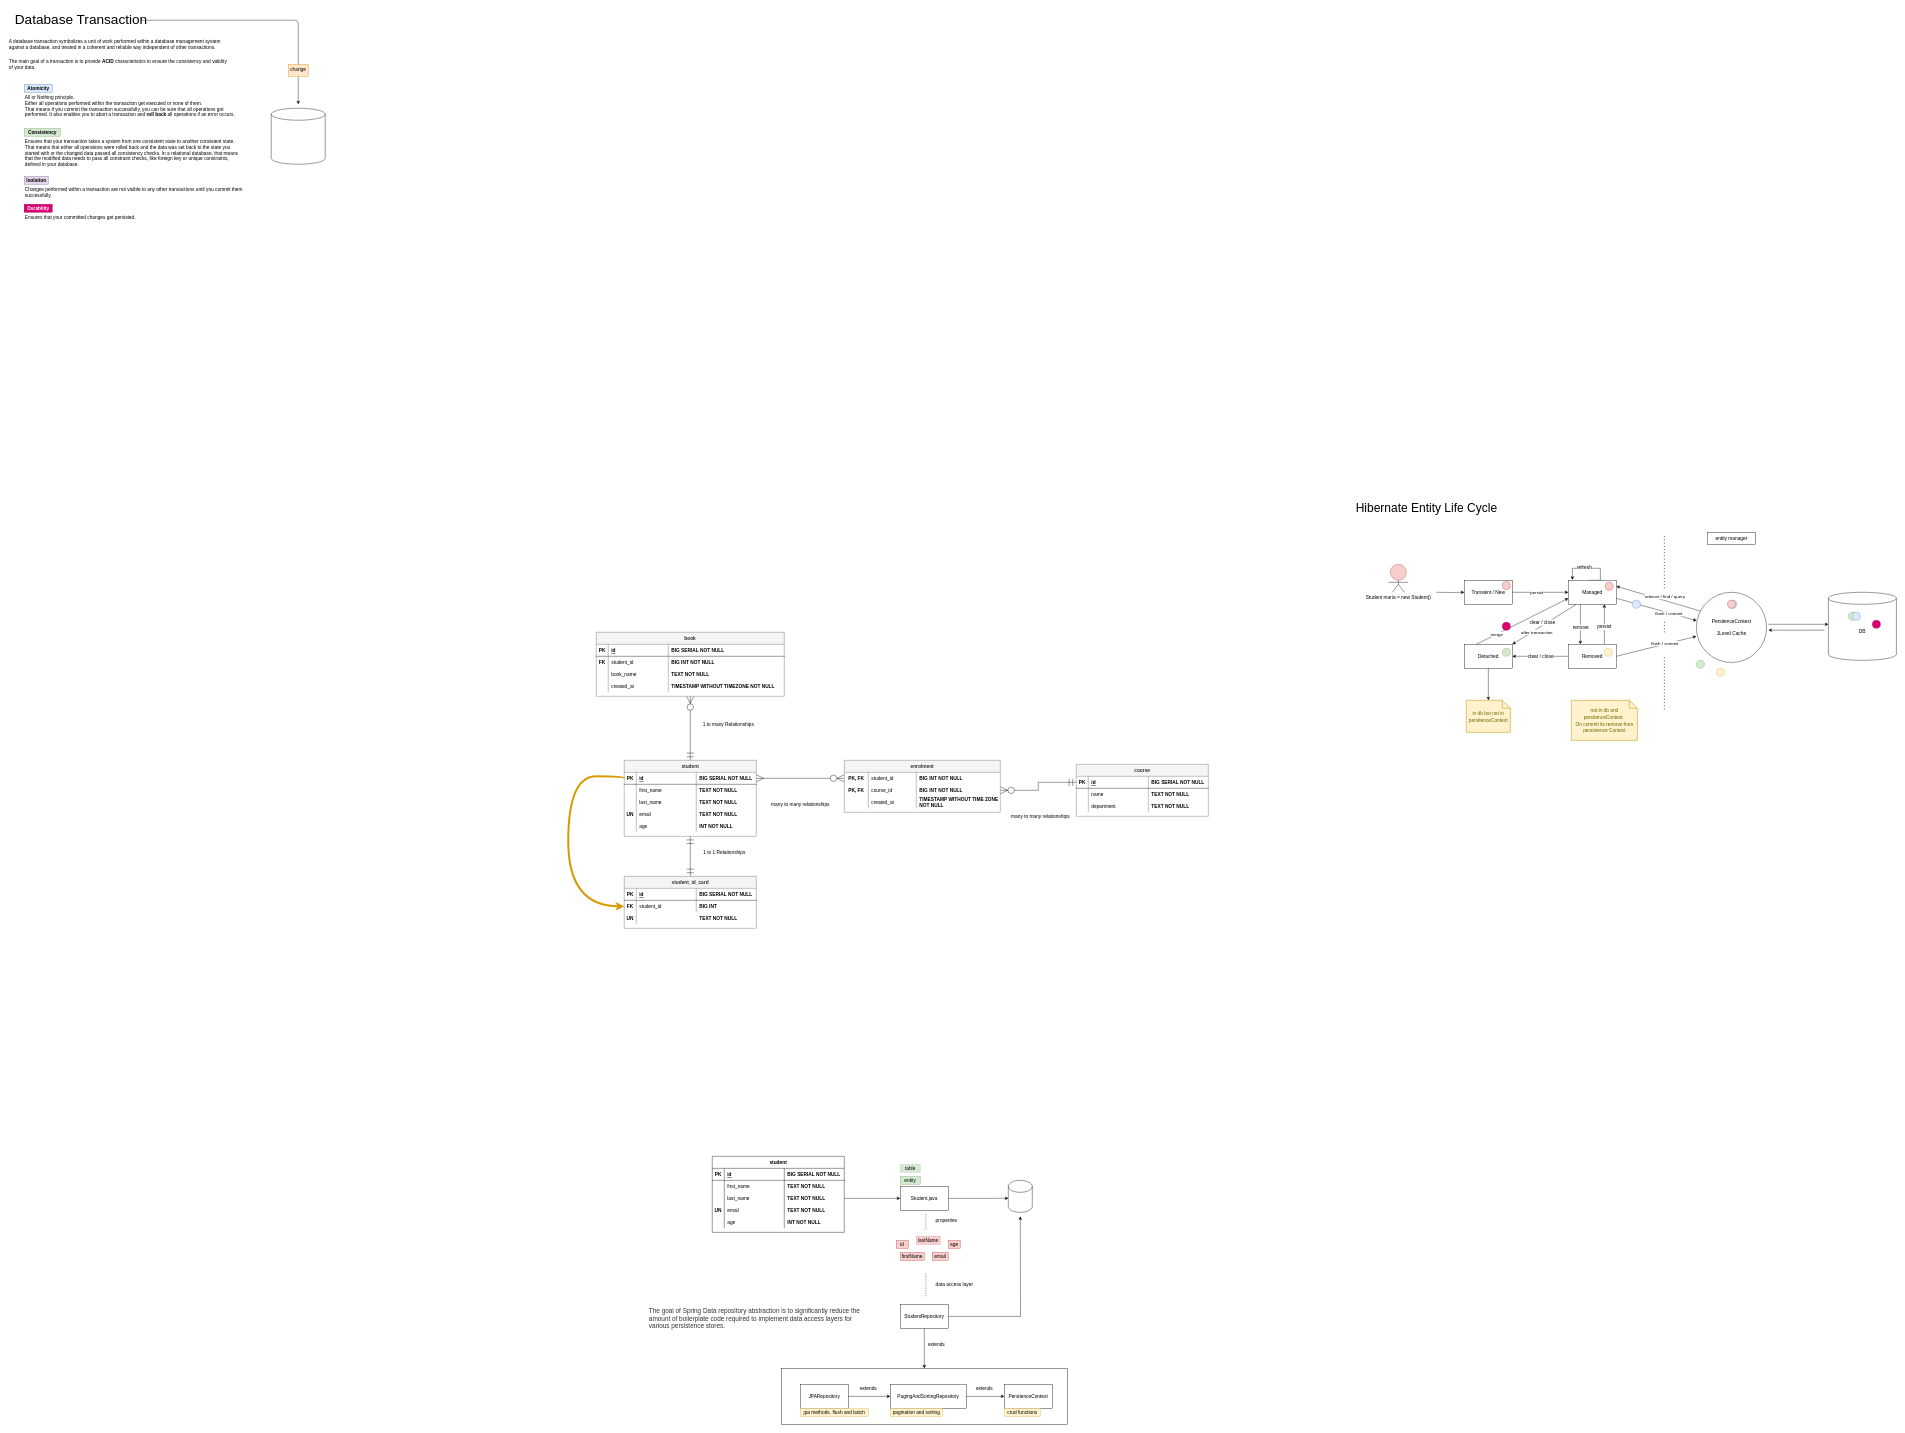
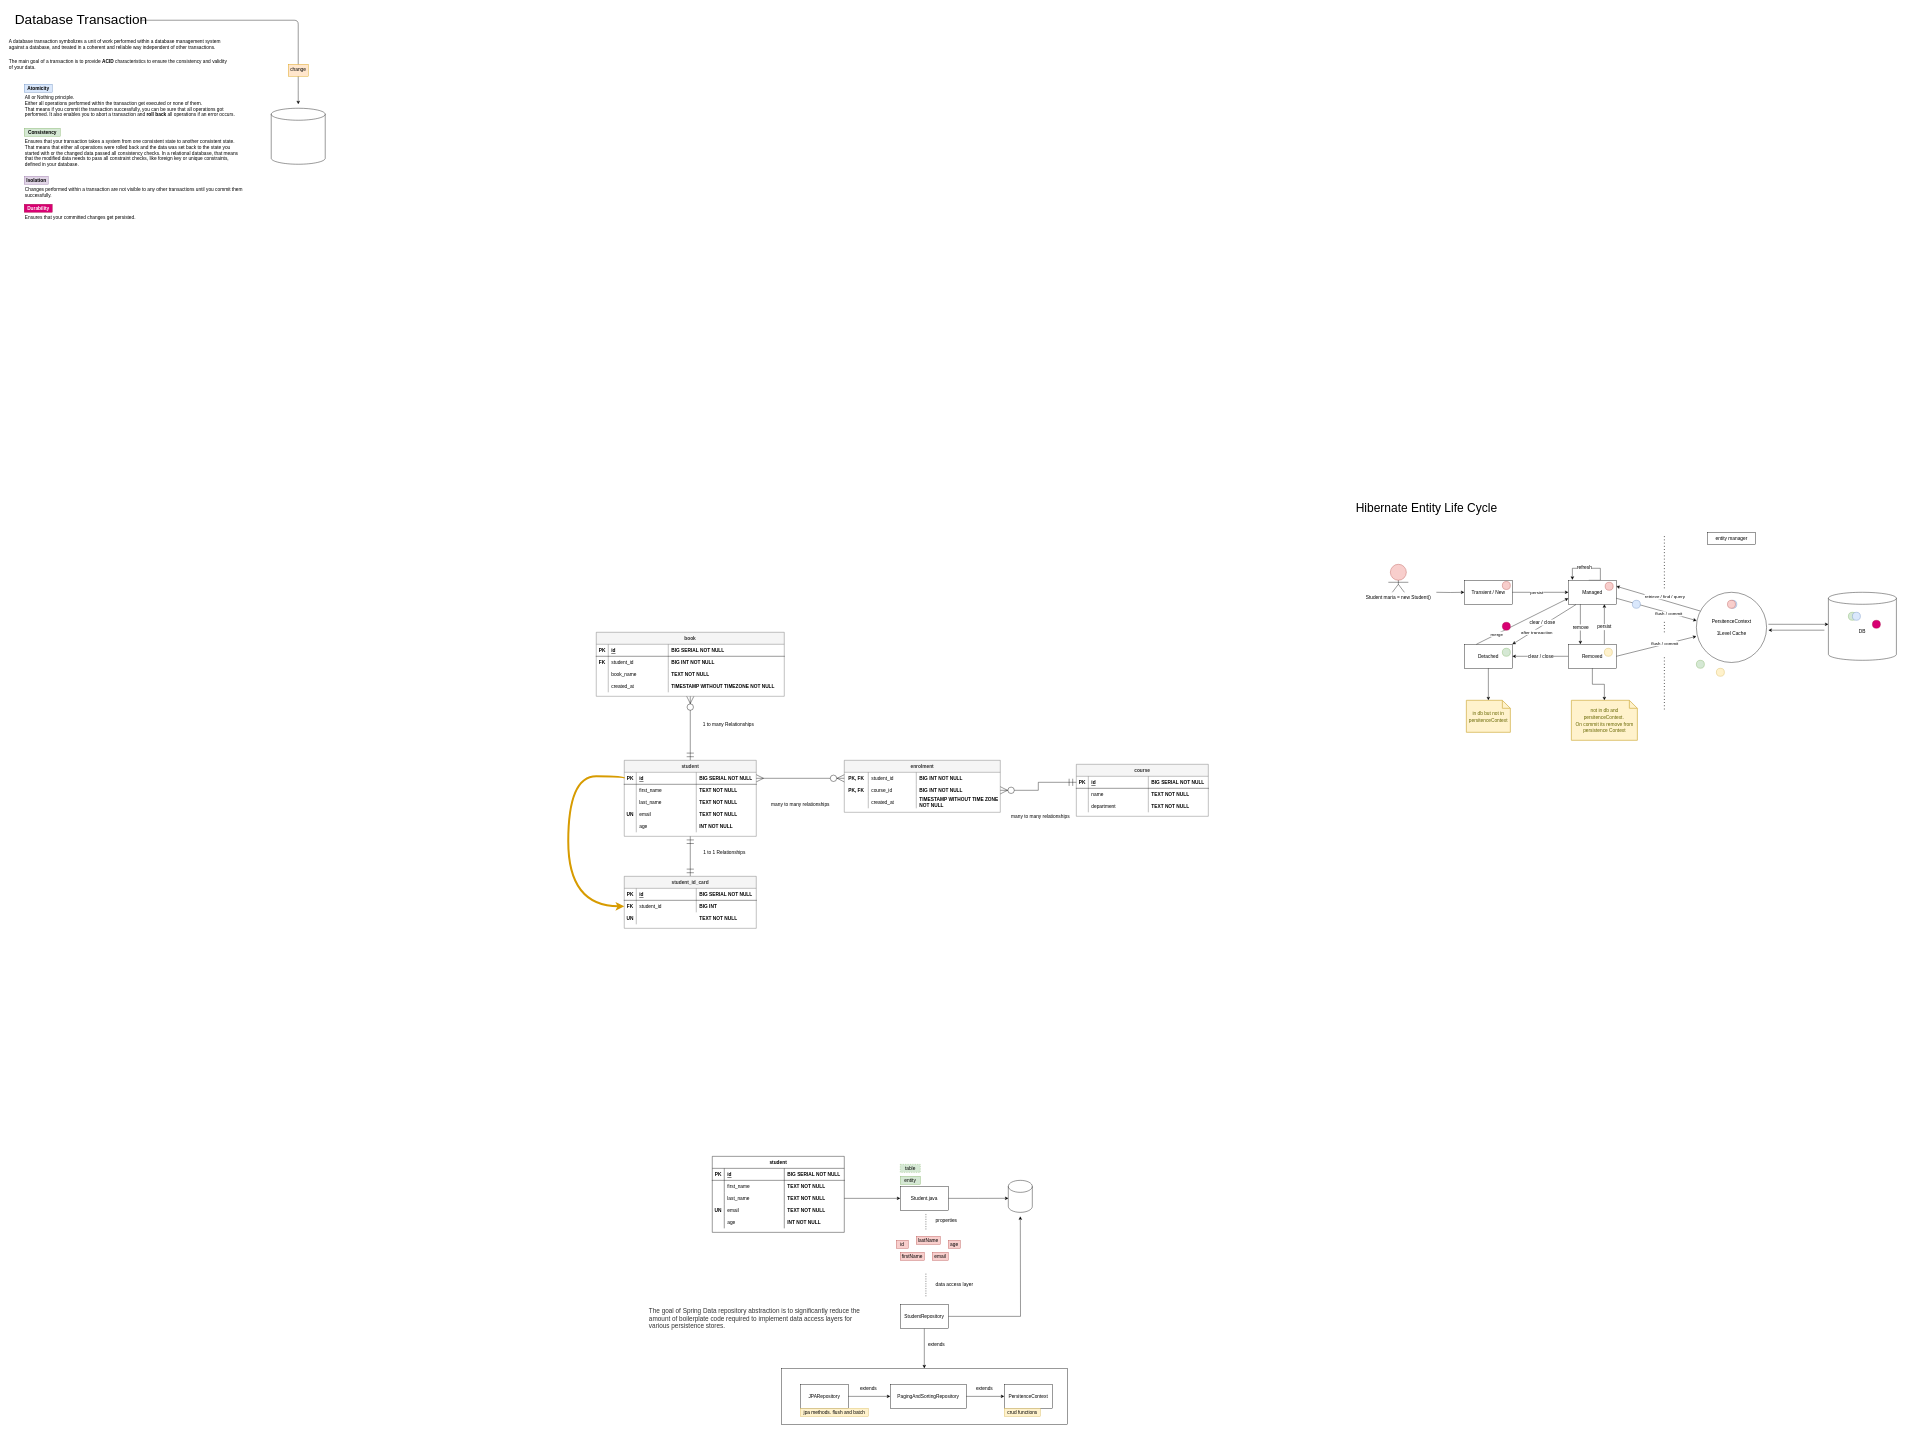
edge "Removed" -> "not in db and persitenceContext. On commit its remove from persistence Context": added
node "lastName": style dashed -> solid
node "pagination and sorting": removed
